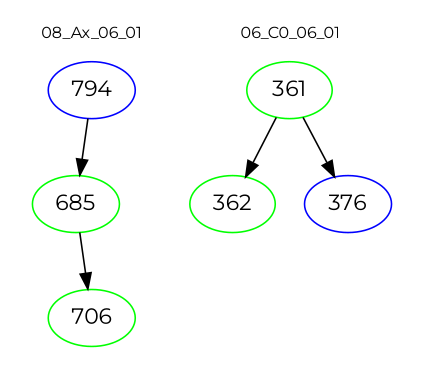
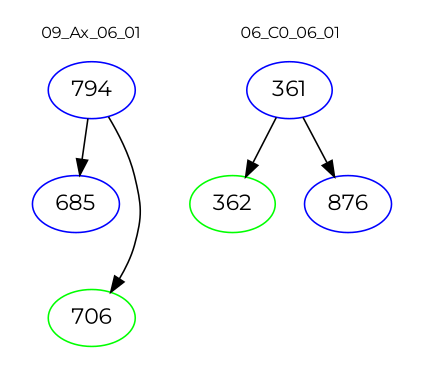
cluster "08_Ax_06_01": label "08_Ax_06_01" -> "09_Ax_06_01"
node "361": color green -> blue
node "685": color green -> blue
node "376": label "376" -> "876"
edge "685" -> "706": now "794" -> "706"
